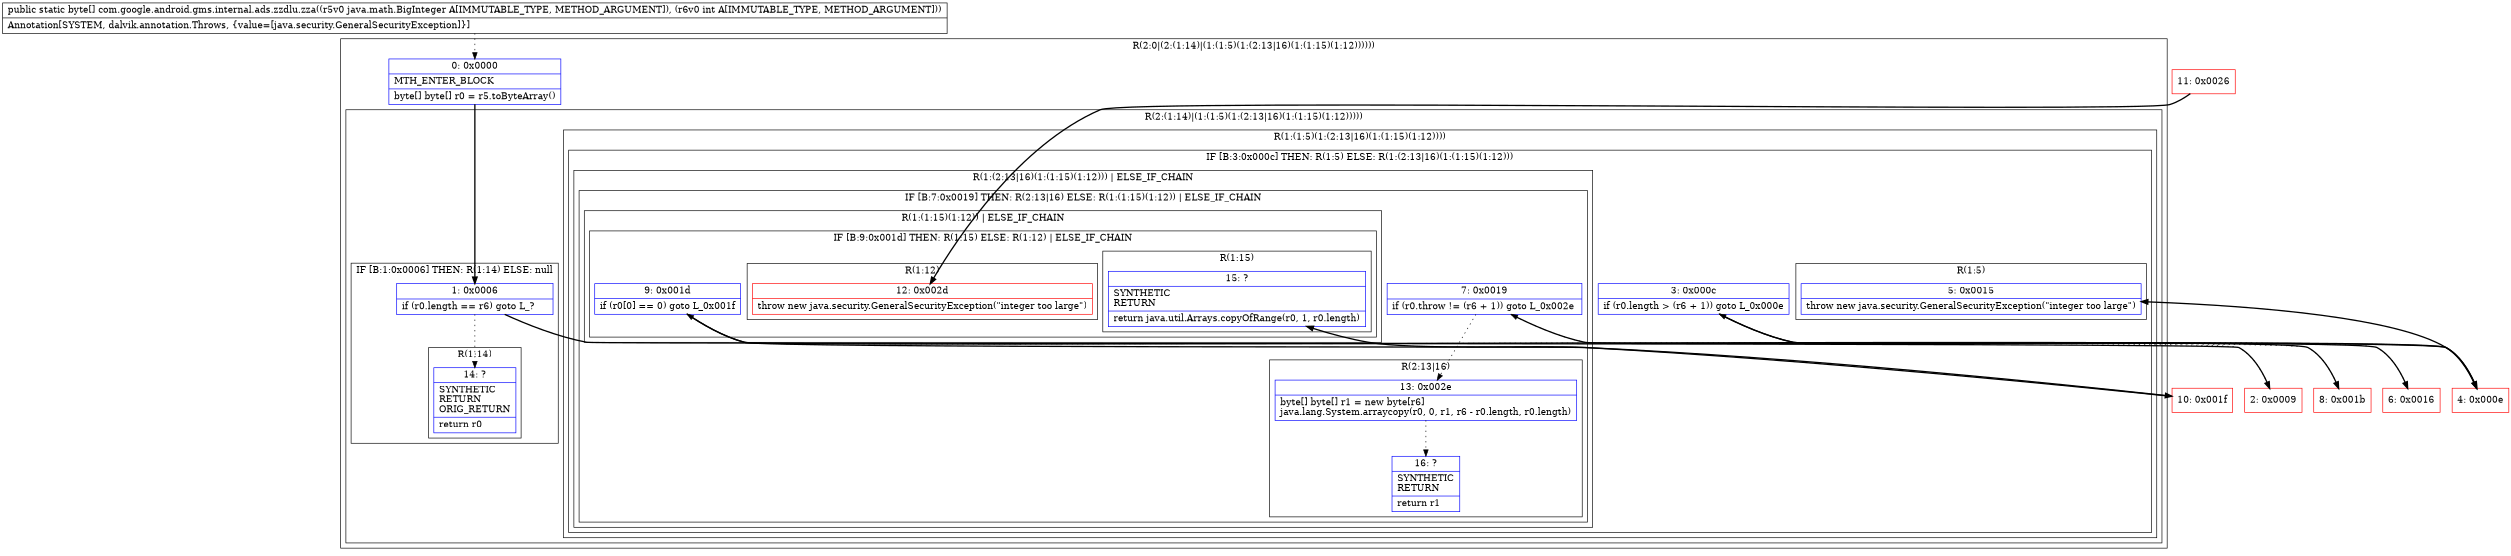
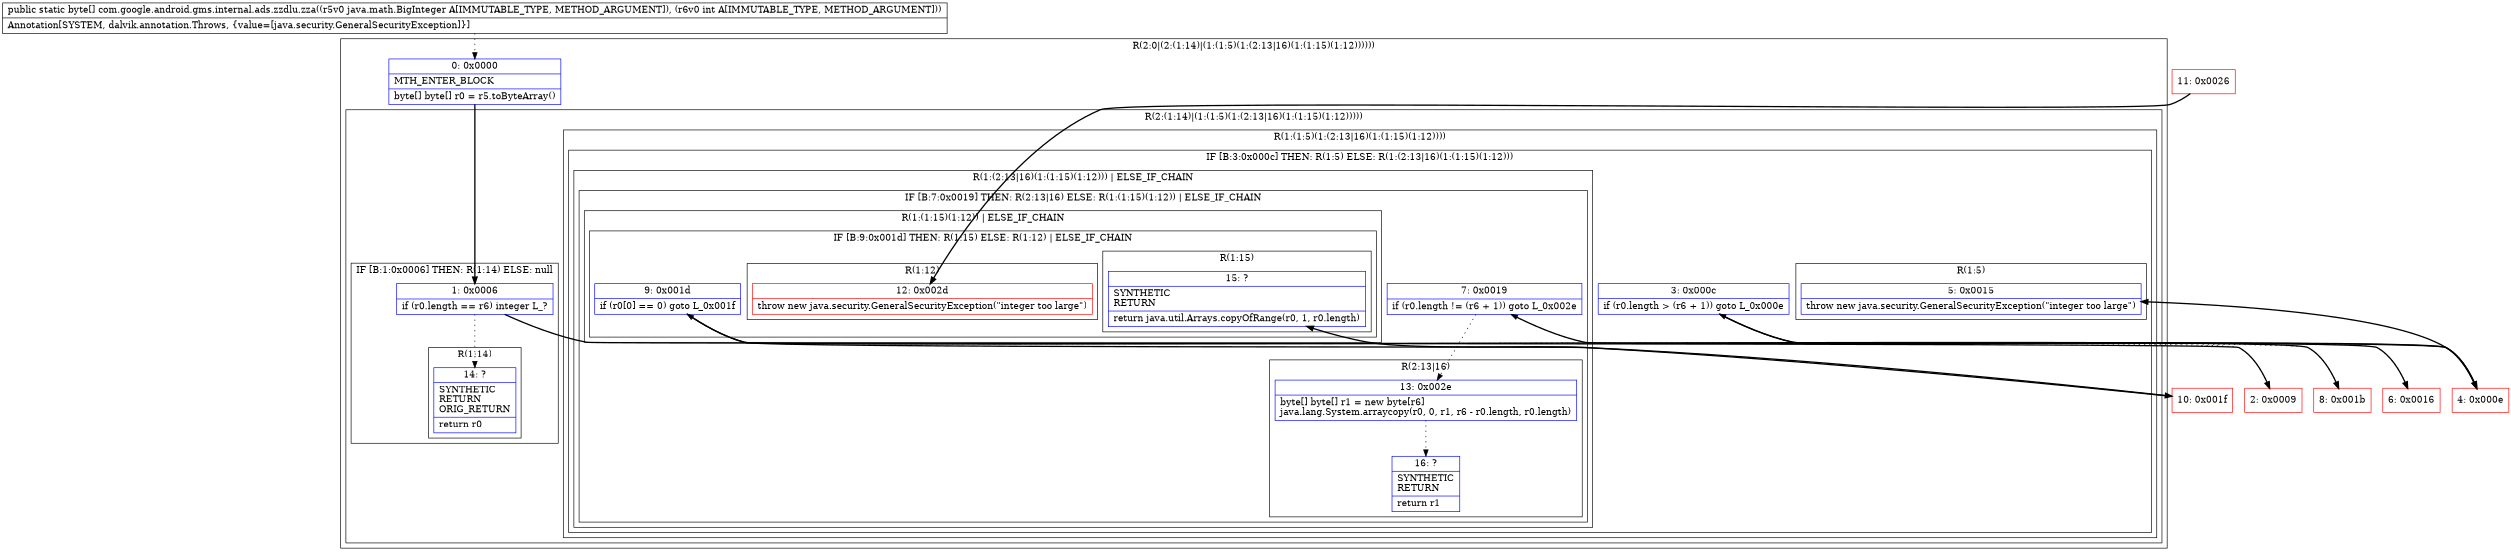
node "1: 0x0006": text "if (r0.length == r6) goto L_?" -> "if (r0.length == r6) integer L_?"
node "7: 0x0019": text "if (r0.throw != (r6 + 1)) goto L_0x002e" -> "if (r0.length != (r6 + 1)) goto L_0x002e"
